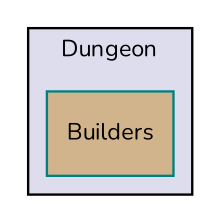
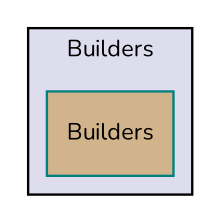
cluster "Dungeon": label "Dungeon" -> "Builders"
